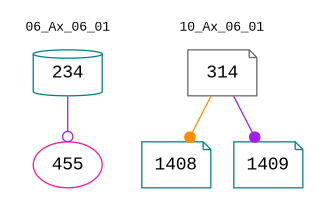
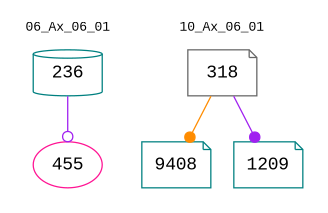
node "234": label "234" -> "236"
node "314": label "314" -> "318"
node "1408": label "1408" -> "9408"
node "1409": label "1409" -> "1209"
